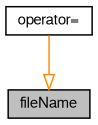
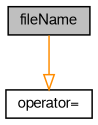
edge "operator=" -> "fileName": reversed
